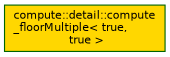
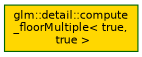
node "compute::detail::compute _floorMultiple< true, true >": label "compute::detail::compute _floorMultiple< true, true >" -> "glm::detail::compute _floorMultiple< true, true >"
